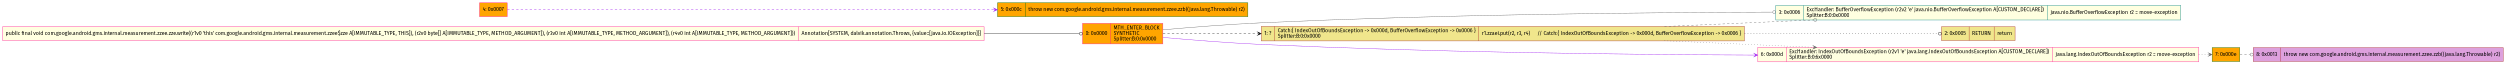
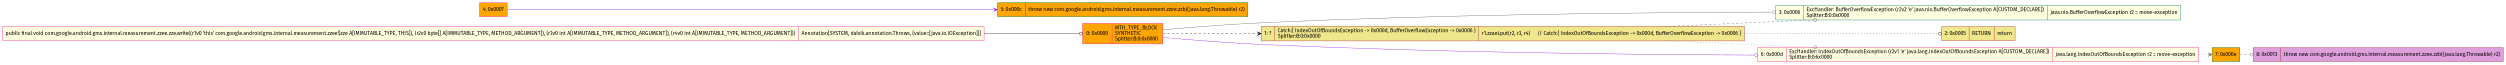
edge "4: 0x0007" -> "5: 0x000c": style dashed -> solid
node "0: 0x0000": text "MTH_ENTER_BLOCK" -> "MTH_TYPE_BLOCK"
edge "1: ?" -> "6: 0x000d": arrowhead vee -> odot
edge "0: 0x0000" -> "6: 0x000d": arrowhead vee -> odot
